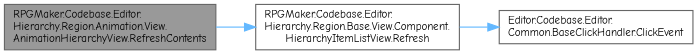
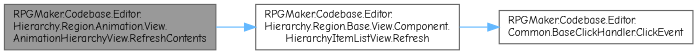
node "Editor.Codebase.Editor. Common.BaseClickHandler.ClickEvent": label "Editor.Codebase.Editor. Common.BaseClickHandler.ClickEvent" -> "RPGMaker.Codebase.Editor. Common.BaseClickHandler.ClickEvent"
